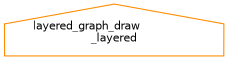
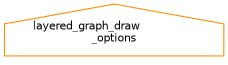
node "layered_graph_draw _layered": label "layered_graph_draw _layered" -> "layered_graph_draw _options"
